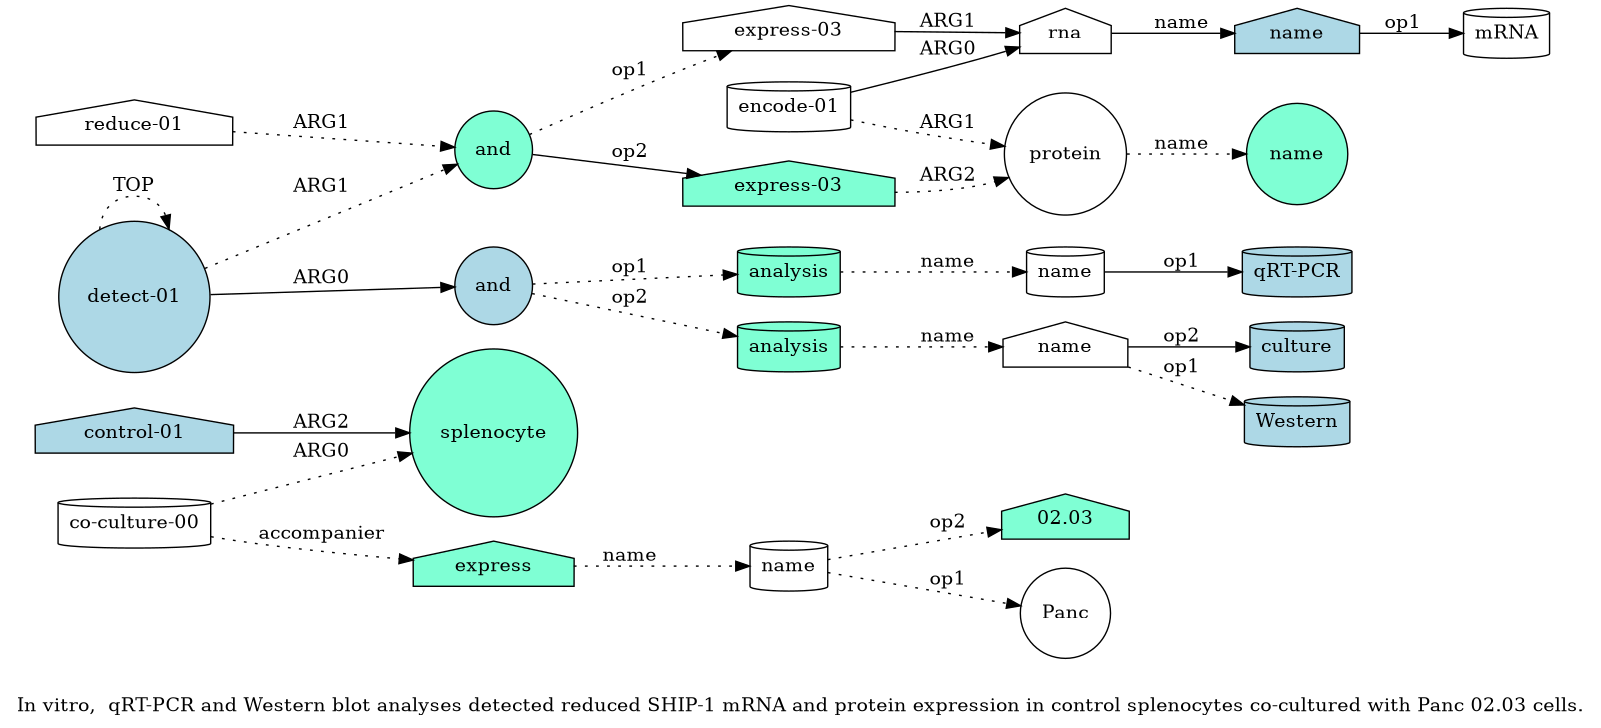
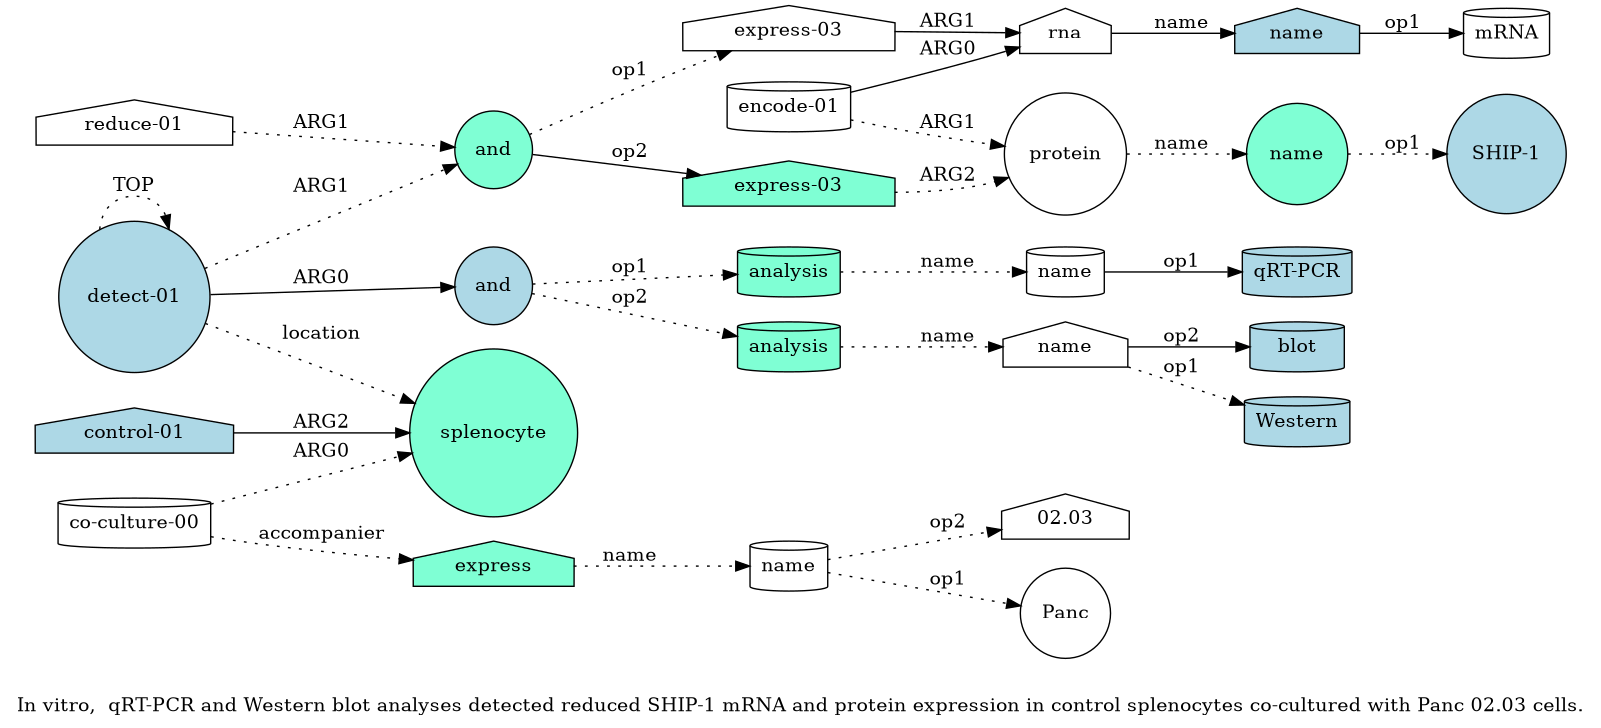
node "SHIP-1": added
node "culture": label "culture" -> "blot"
edge "detect-01" -> "splenocyte": added, label "location"
node "02.03": fillcolor aquamarine -> white
